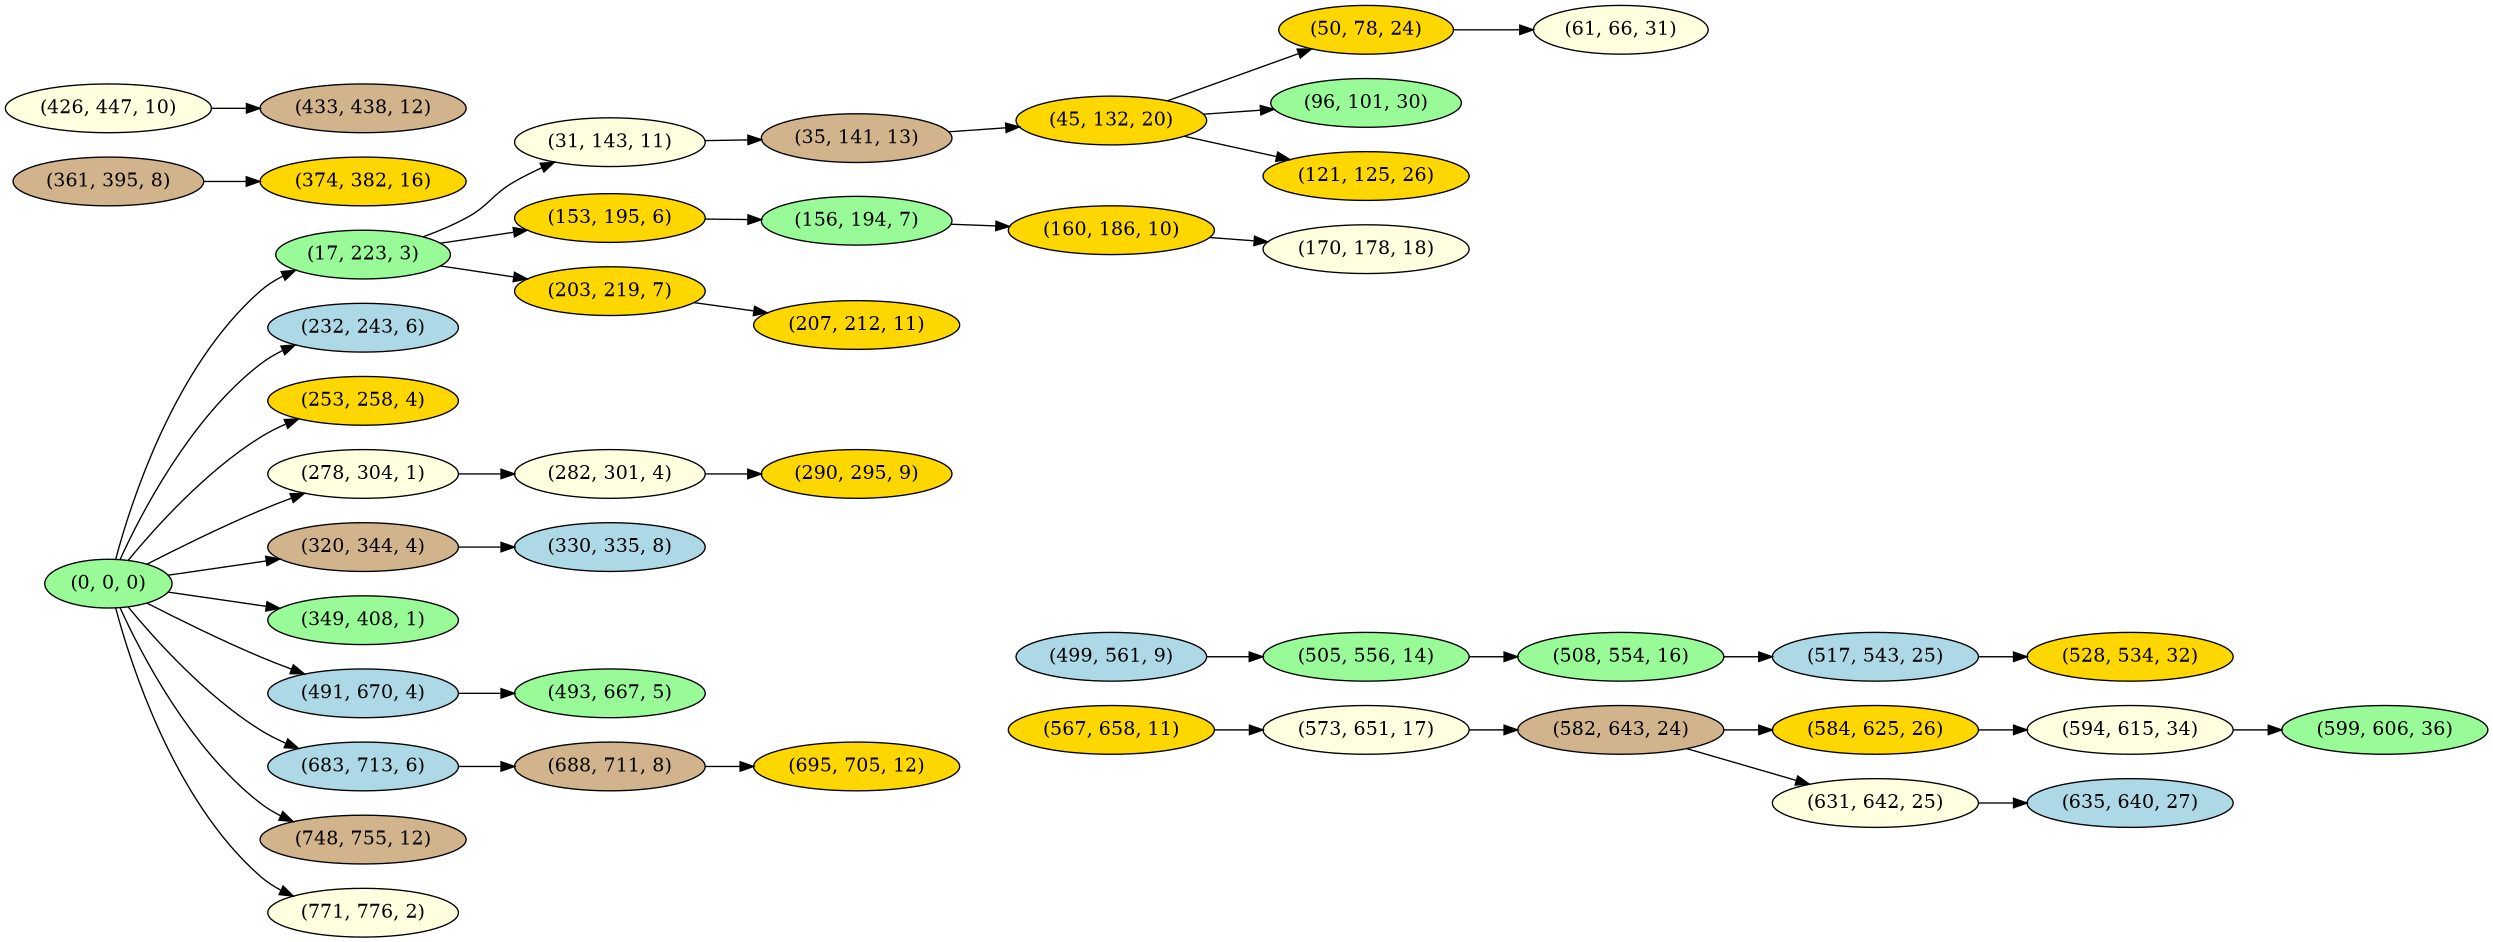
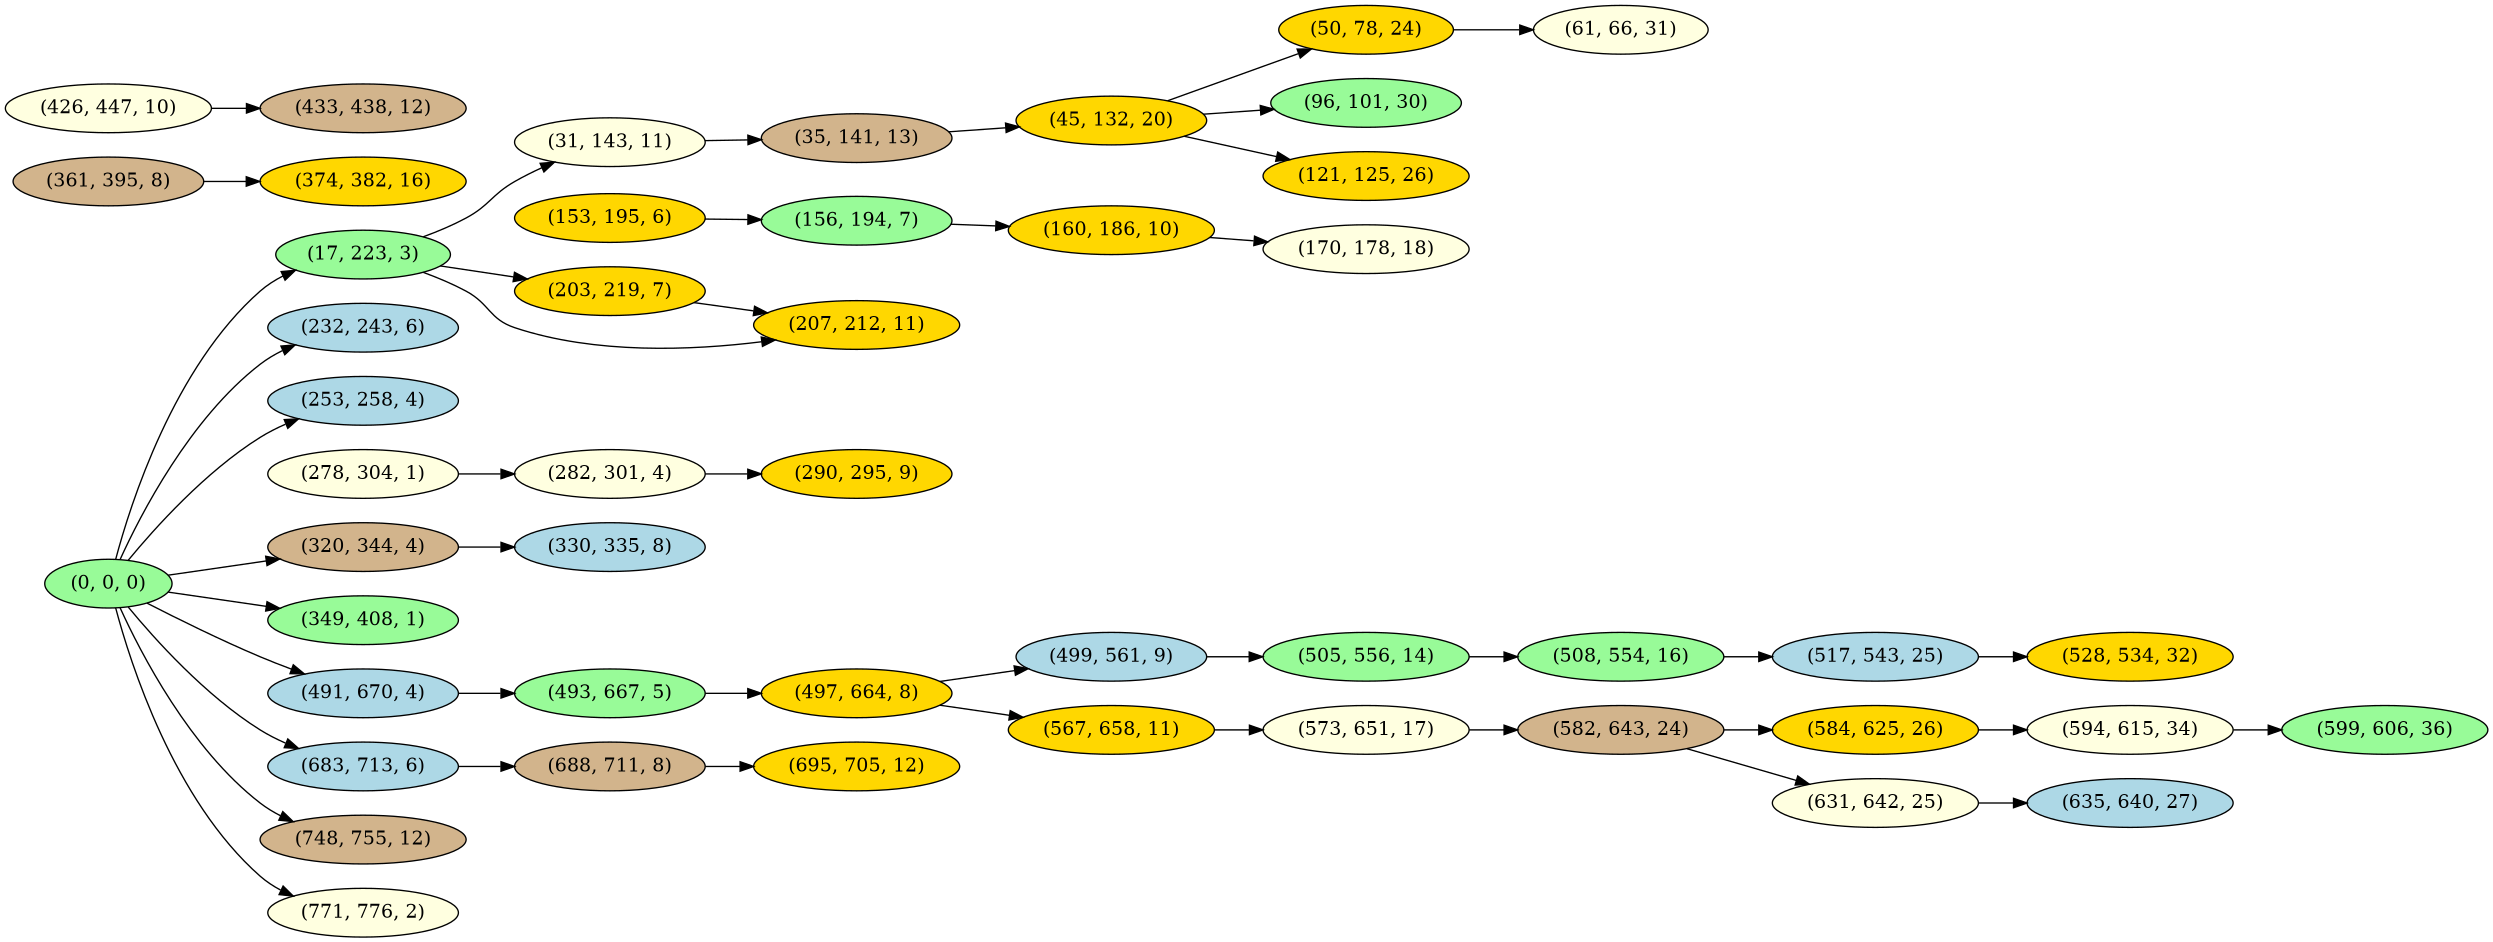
edge "(17, 223, 3)" -> "(153, 195, 6)": now "(17, 223, 3)" -> "(207, 212, 11)"
node "(253, 258, 4)": fillcolor gold -> lightblue
edge "(0, 0, 0)" -> "(278, 304, 1)": removed
node "(497, 664, 8)": added
